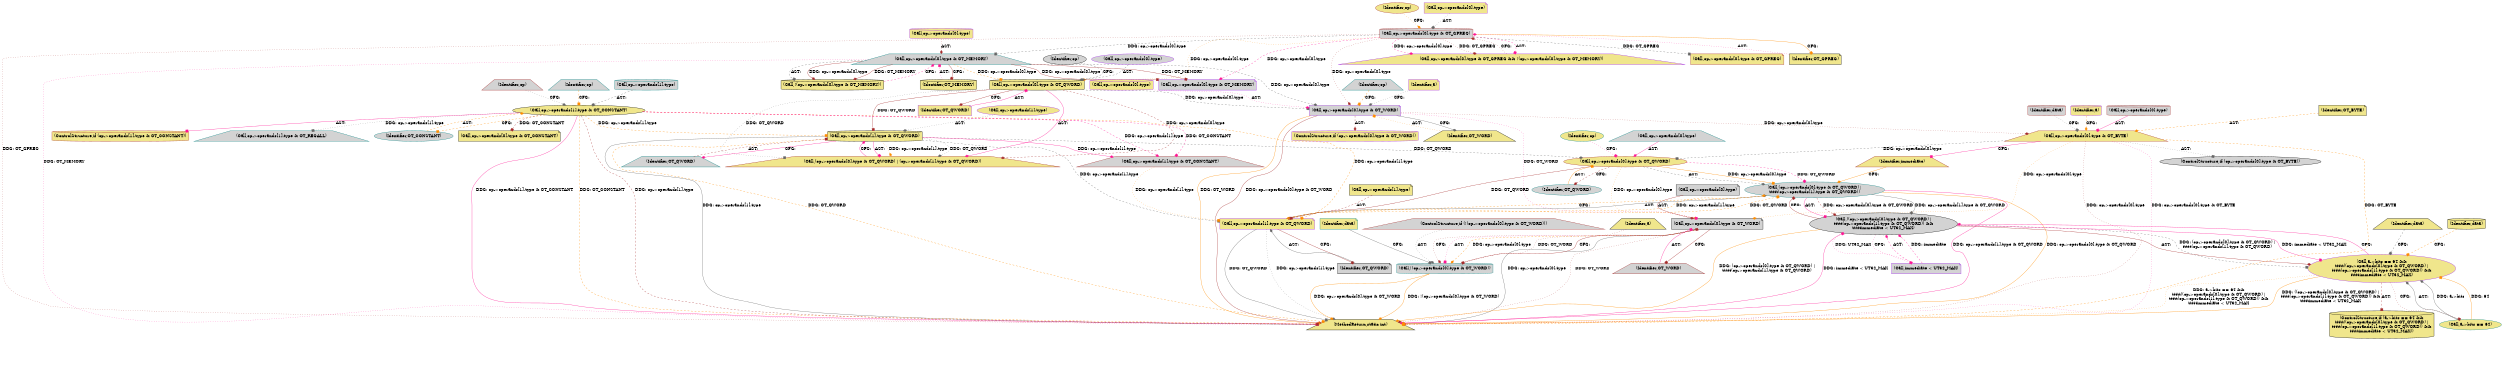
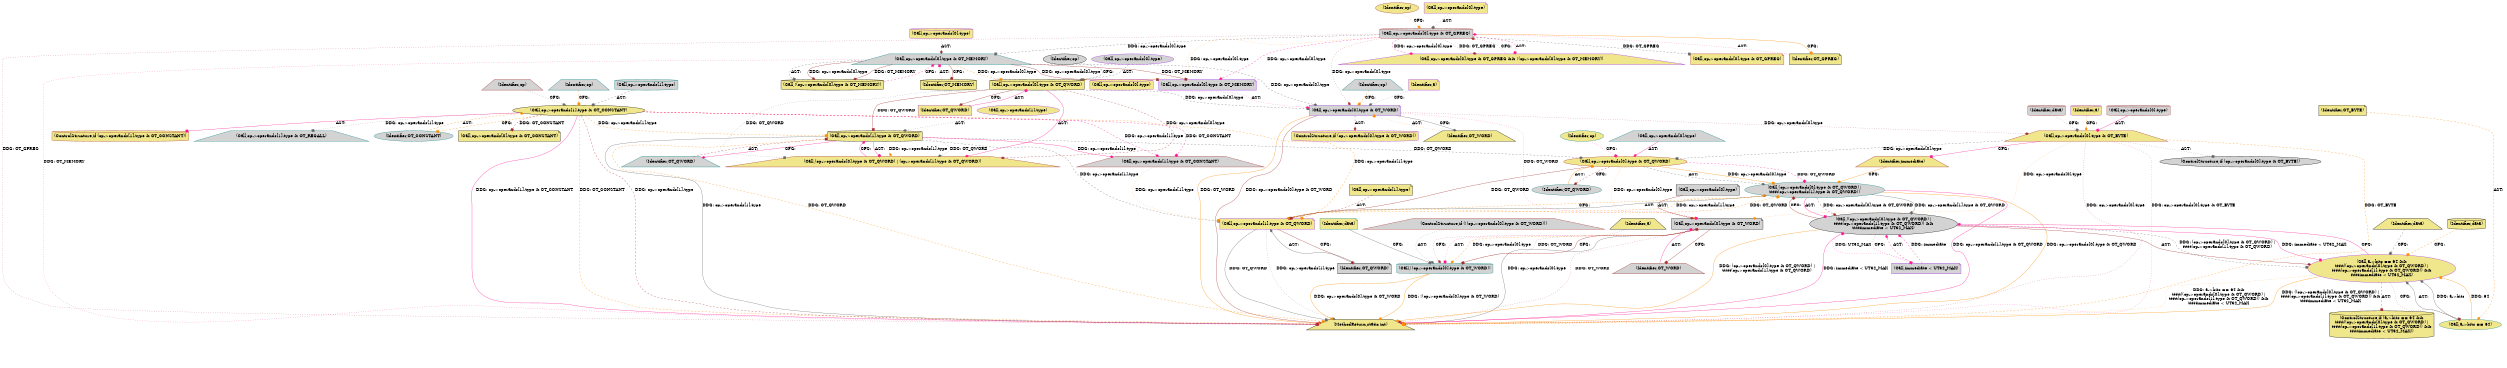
edge "(Identifier,OT_BYTE)" -> "(Call,op->operands[0].type & OT_BYTE)": now "(Identifier,OT_BYTE)" -> "(Call,a->bits == 64)"
